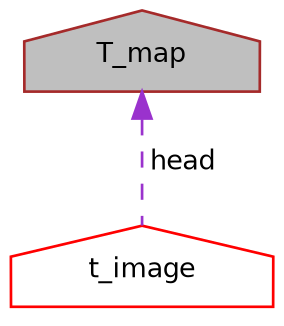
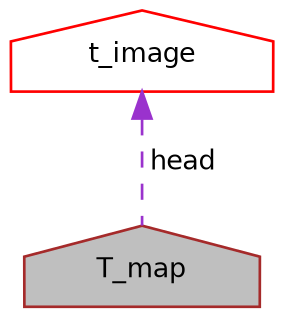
edge "t_image" -> "T_map": reversed
